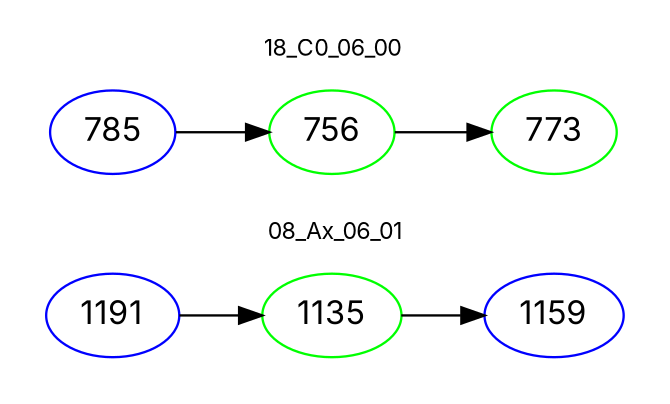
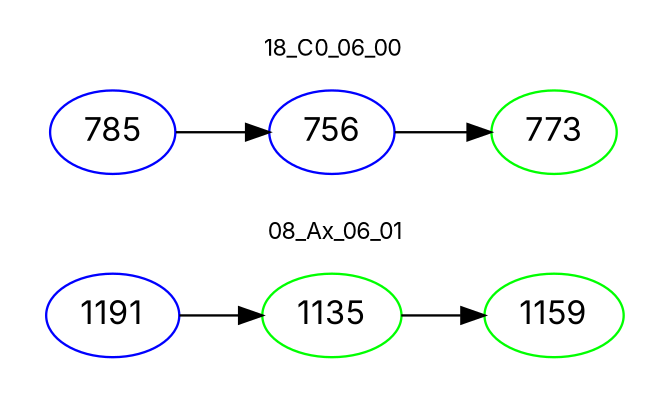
node "756": color green -> blue
node "1159": color blue -> green
